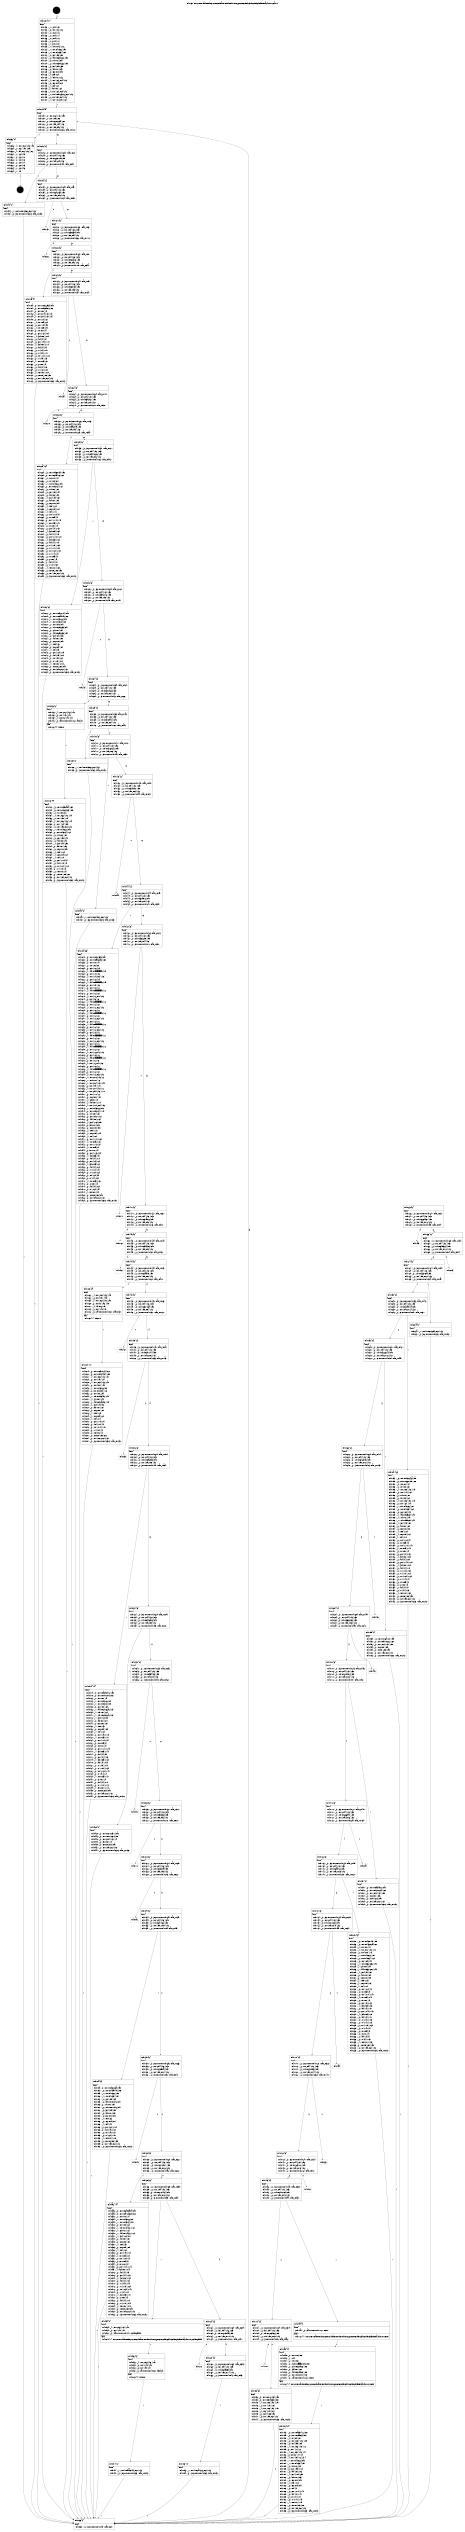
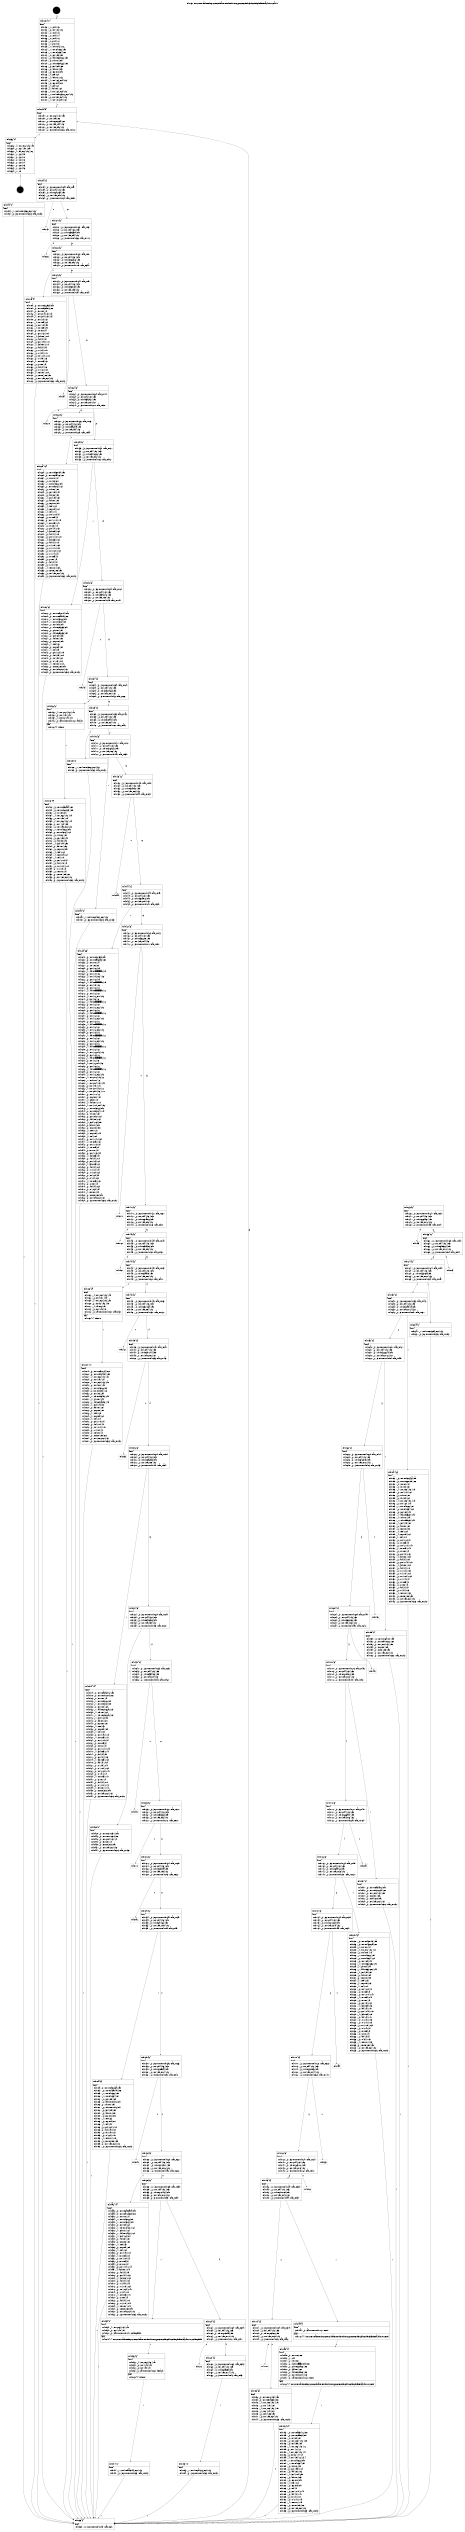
node "0x4012d8 [28]": removed
edge "0x401380 [28]" -> "0x40139c [28]": now "0x401364 [28]" -> "0x40139c [28]"
